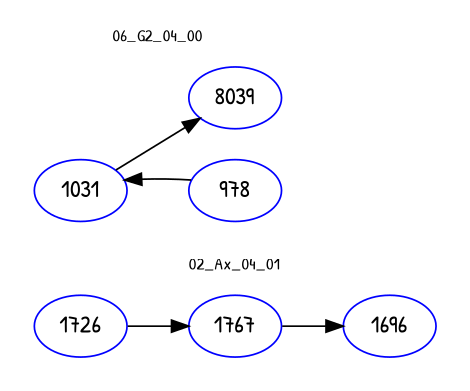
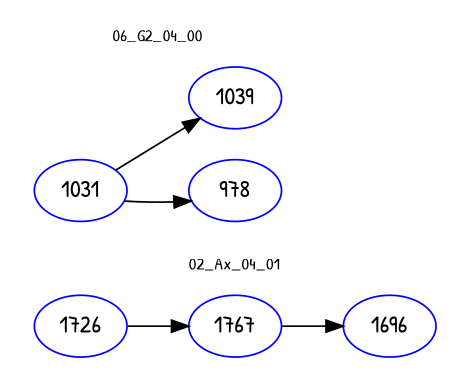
node "8039": label "8039" -> "1039"
edge "978" -> "1031": reversed
